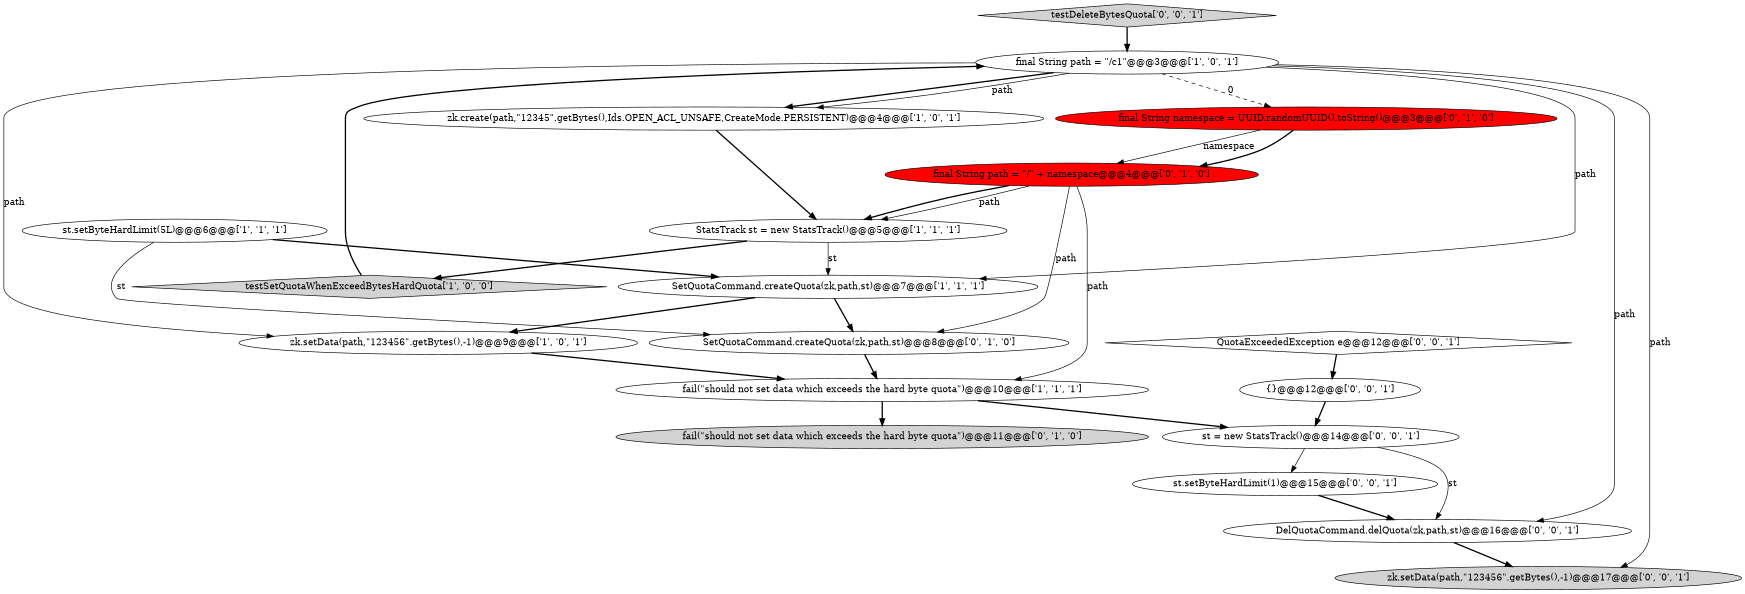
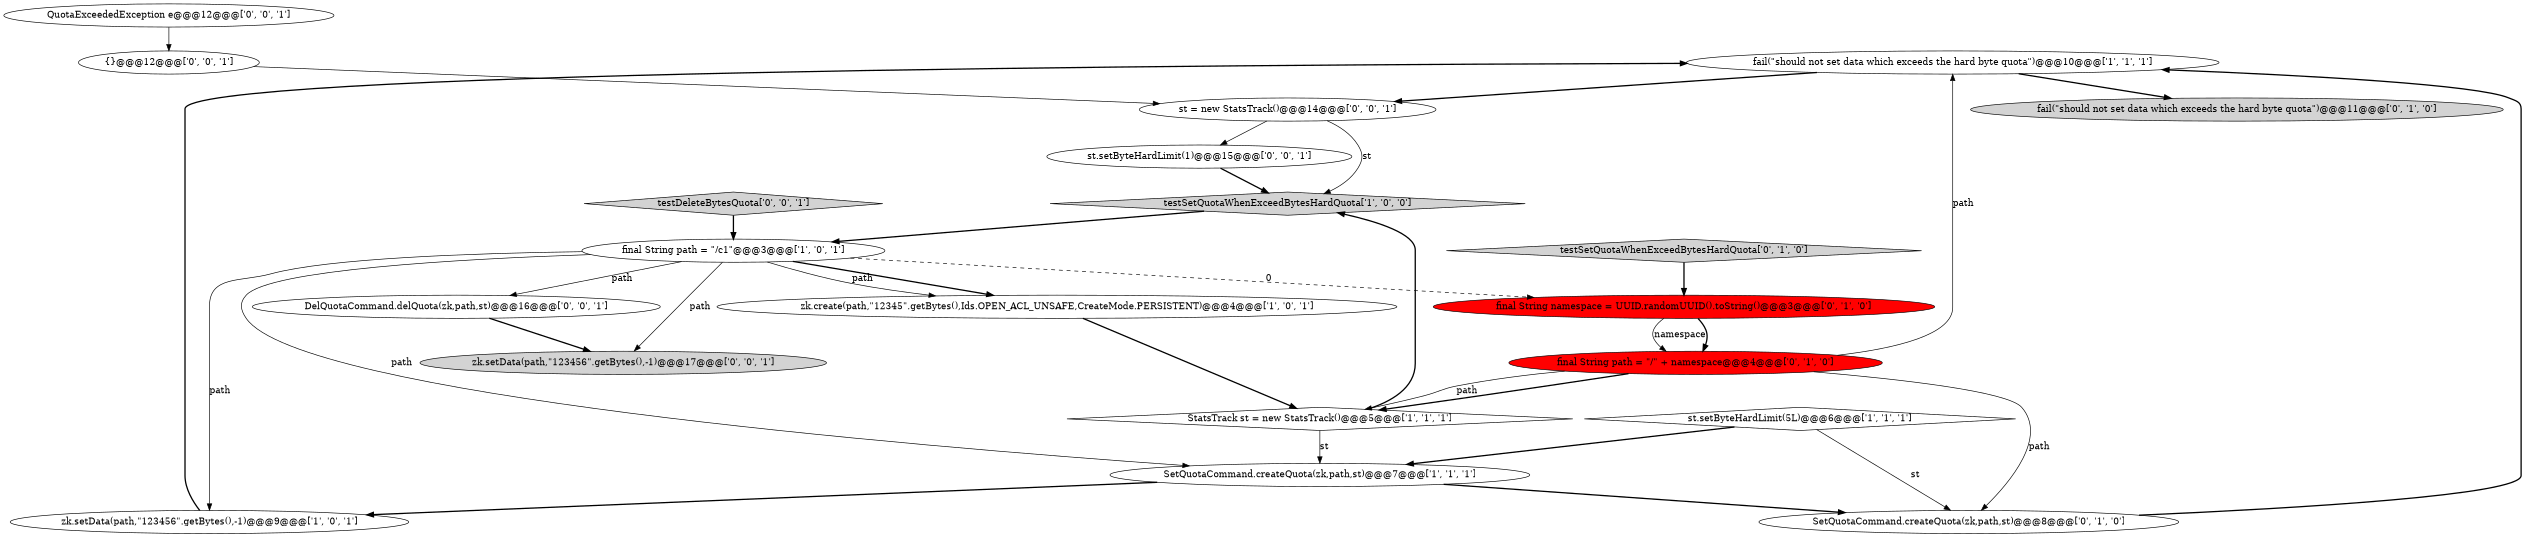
node "st.setByteHardLimit(5L)@@@6@@@['1', '1', '1']": shape ellipse -> diamond
node "StatsTrack st = new StatsTrack()@@@5@@@['1', '1', '1']": shape ellipse -> diamond
node "testSetQuotaWhenExceedBytesHardQuota['0', '1', '0']": added
node "QuotaExceededException e@@@12@@@['0', '0', '1']": shape diamond -> ellipse
edge "QuotaExceededException e@@@12@@@['0', '0', '1']" -> "{}@@@12@@@['0', '0', '1']": style bold -> solid
edge "{}@@@12@@@['0', '0', '1']" -> "st = new StatsTrack()@@@14@@@['0', '0', '1']": style bold -> solid
edge "st = new StatsTrack()@@@14@@@['0', '0', '1']" -> "DelQuotaCommand.delQuota(zk,path,st)@@@16@@@['0', '0', '1']": now "st = new StatsTrack()@@@14@@@['0', '0', '1']" -> "testSetQuotaWhenExceedBytesHardQuota['1', '0', '0']"
edge "st.setByteHardLimit(1)@@@15@@@['0', '0', '1']" -> "DelQuotaCommand.delQuota(zk,path,st)@@@16@@@['0', '0', '1']": now "st.setByteHardLimit(1)@@@15@@@['0', '0', '1']" -> "testSetQuotaWhenExceedBytesHardQuota['1', '0', '0']"
